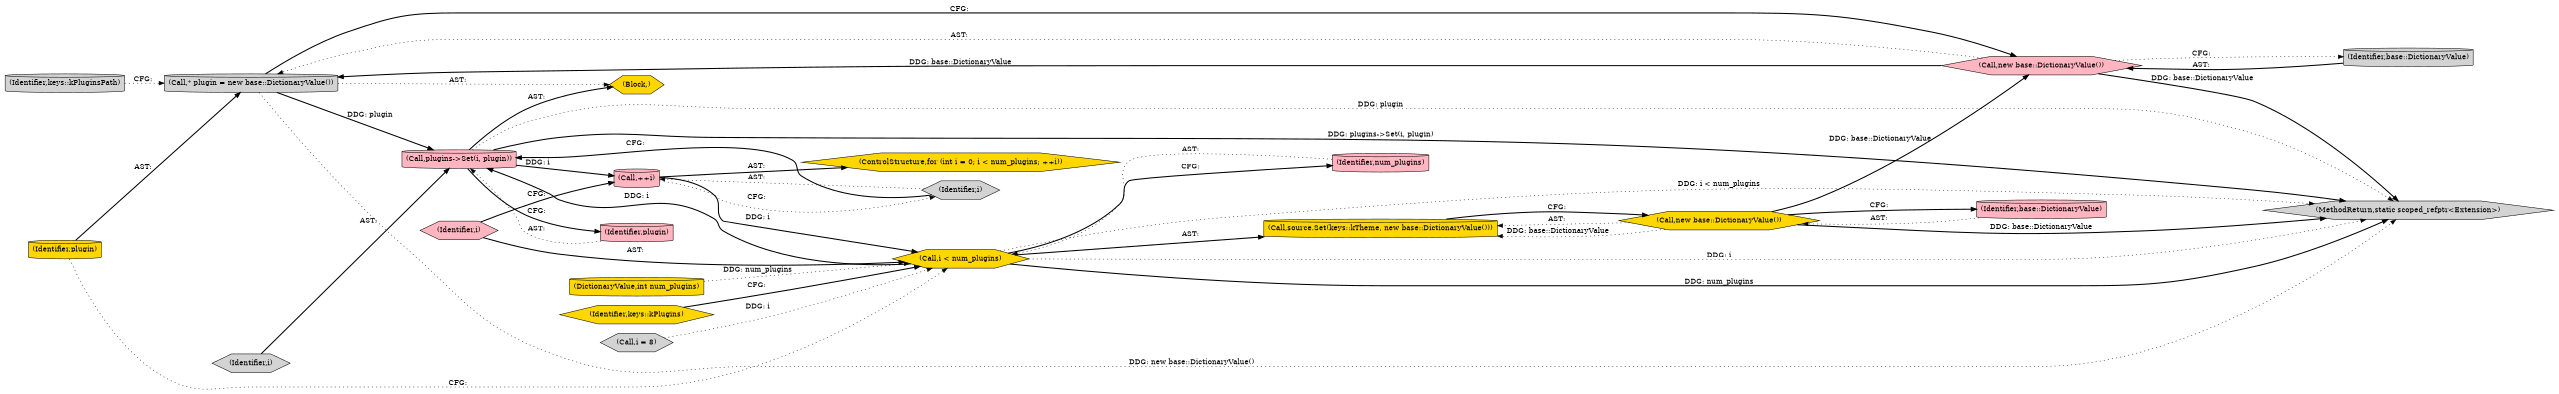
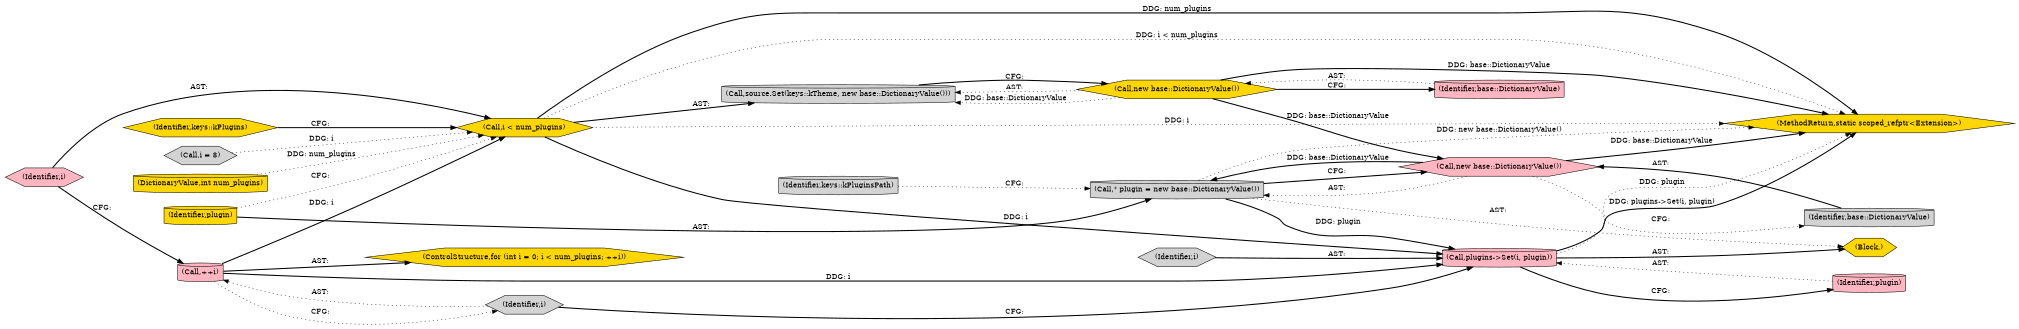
node "(Identifier,num_plugins)": removed
edge "(Call,plugins->Set(i, plugin))" -> "(Call,++i)": reversed
node "(MethodReturn,static scoped_refptr<Extension>)": fillcolor lightgrey -> gold
node "(Call,source.Set(keys::kTheme, new base::DictionaryValue()))": fillcolor gold -> lightgrey
